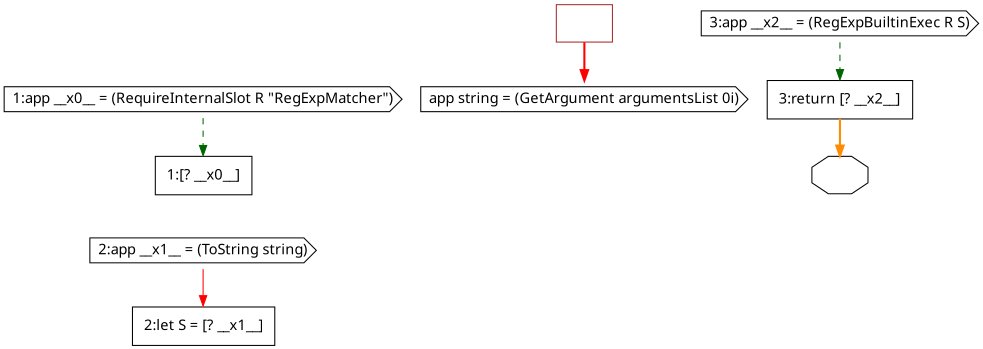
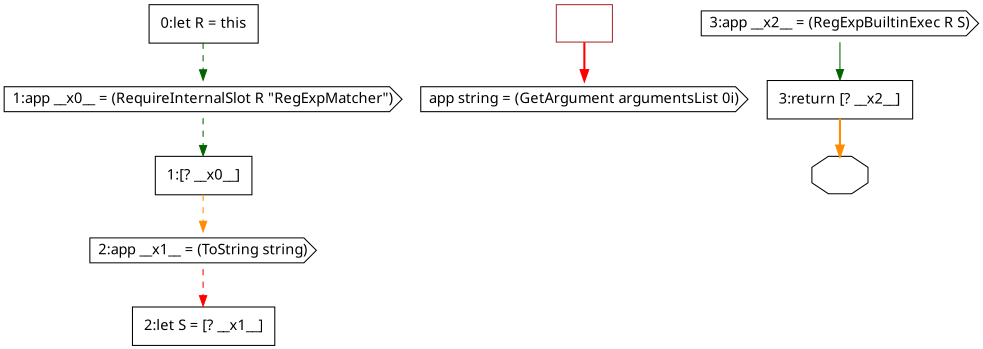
node "0:let R = this": added
edge "3:app __x2__ = (RegExpBuiltinExec R S)" -> "3:return [? __x2__]": style dashed -> solid
edge "1:[? __x0__]" -> "2:app __x1__ = (ToString string)": added
edge "2:app __x1__ = (ToString string)" -> "2:let S = [? __x1__]": style solid -> dashed
